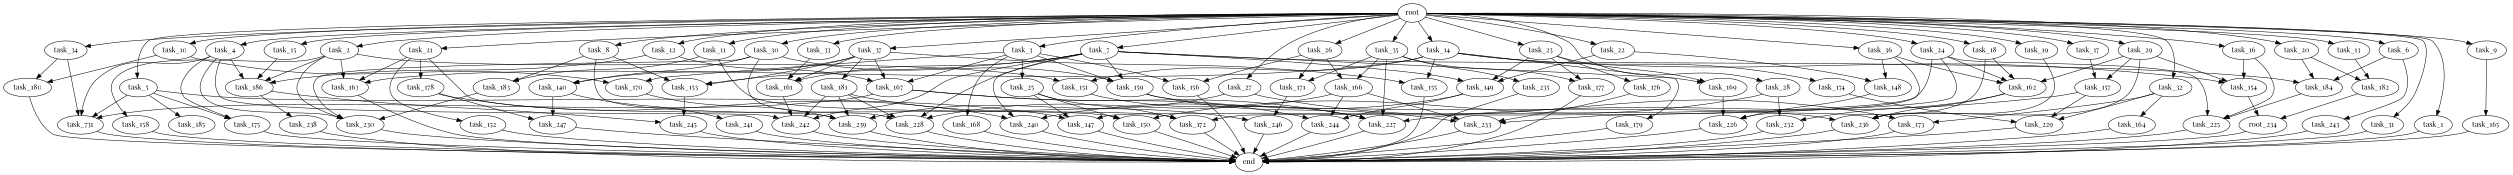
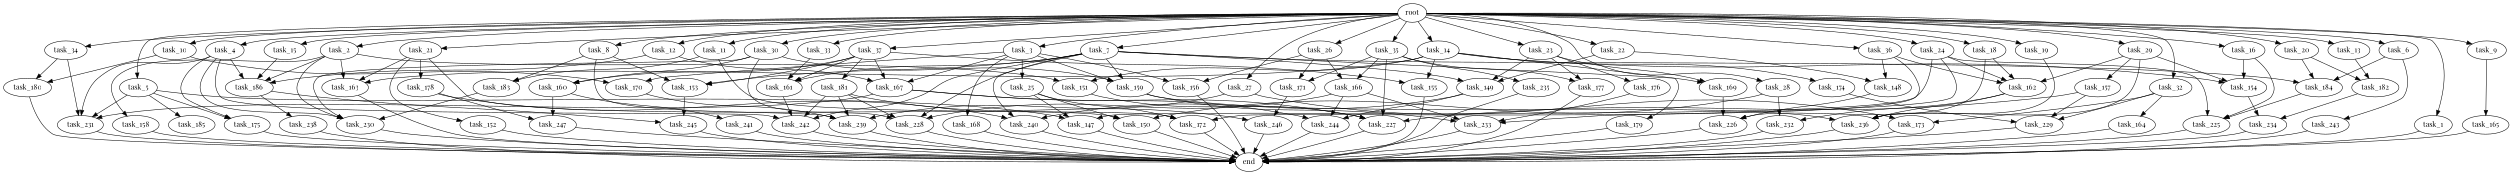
node "task_17": removed
node "task_140": label "task_140" -> "task_160"
node "task_731": label "task_731" -> "task_231"
node "root_234": label "root_234" -> "task_234"
node "task_31": removed
